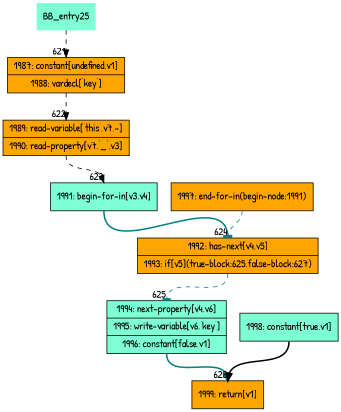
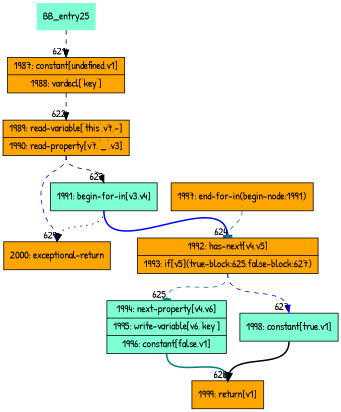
edge "1991: begin-for-in[v3,v4]" -> "1992: has-next[v4,v5]": color teal -> blue
node "2000: exceptional-return": added
edge "1992: has-next[v4,v5]" -> "1998: constant[true,v1]": added
